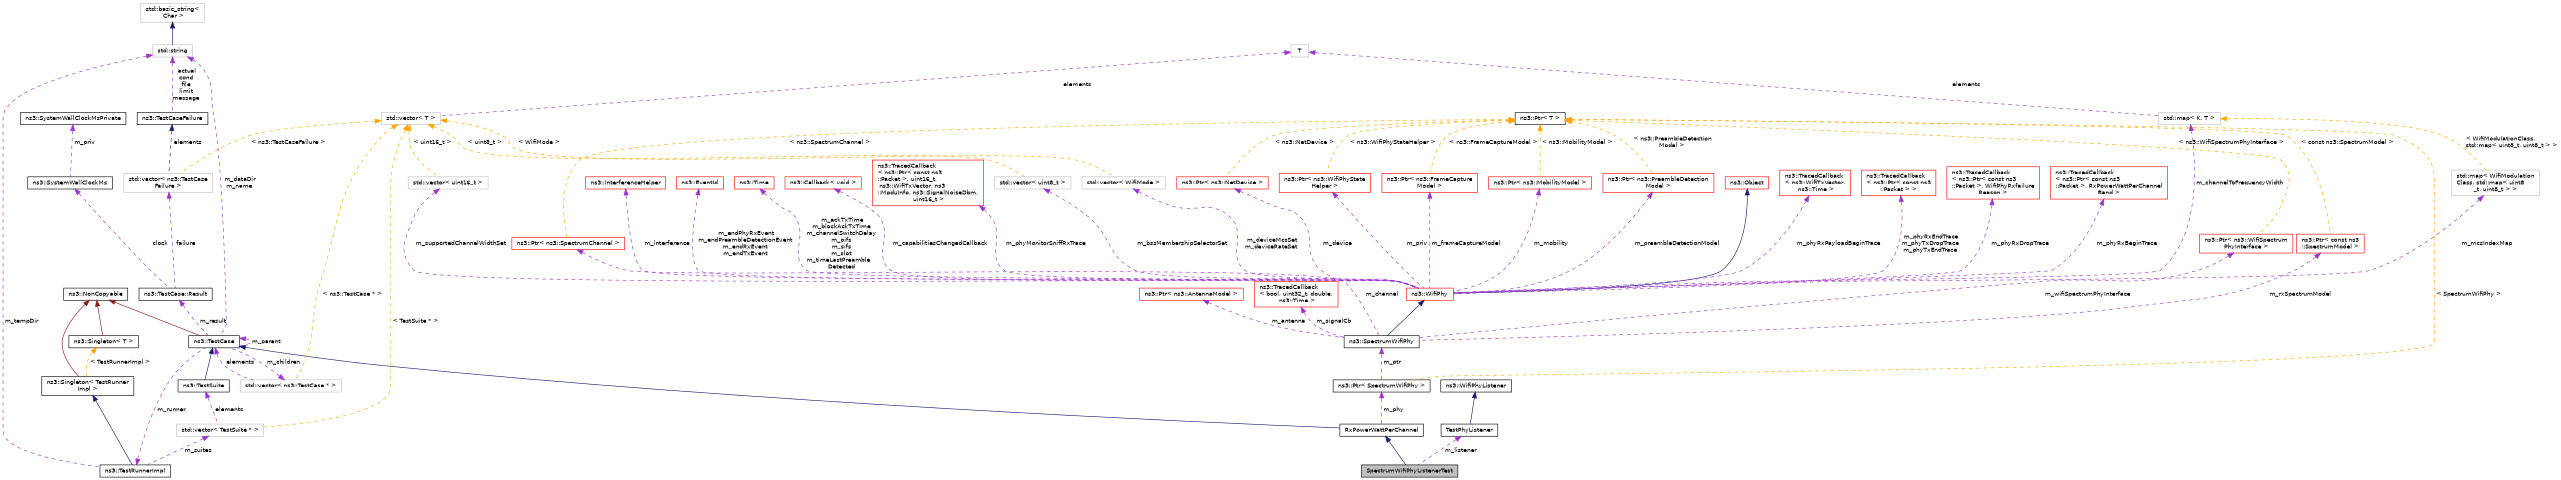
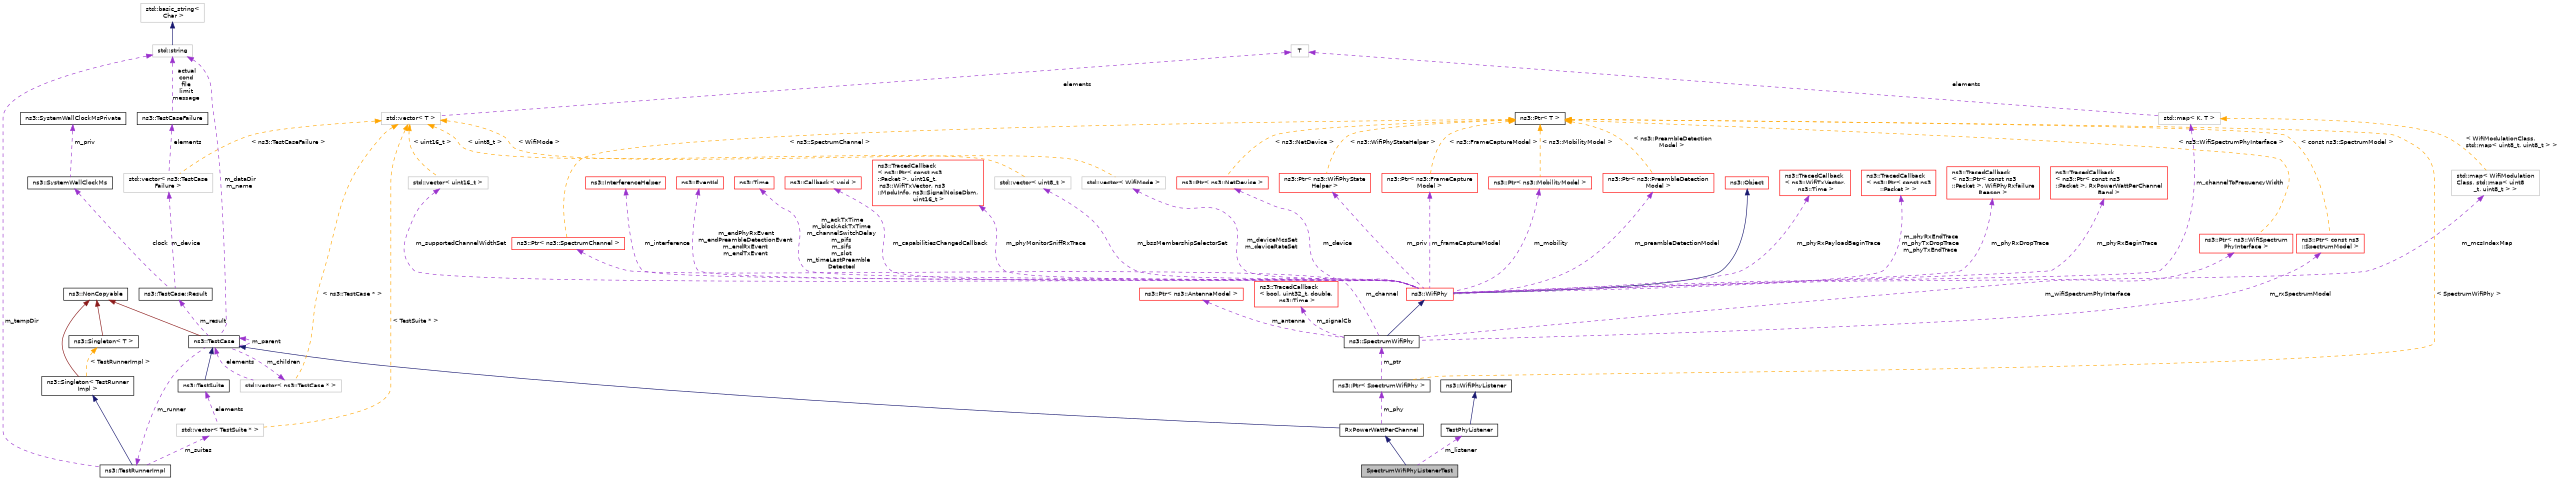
edge "std::vector< ns3::TestCase Failure >" -> "ns3::TestCaseFailure": color midnightblue -> darkorchid3
edge "ns3::TestCase::Result" -> "std::vector< ns3::TestCase Failure >": label " failure" -> " m_device"
